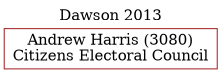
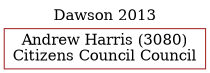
node "Andrew Harris (3080) Citizens Electoral Council": label "Andrew Harris (3080) Citizens Electoral Council" -> "Andrew Harris (3080) Citizens Council Council"
